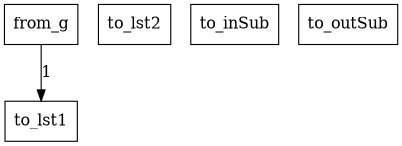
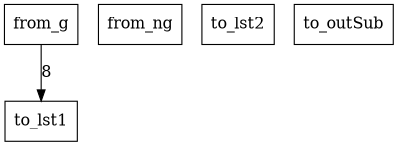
node "from_ng": added
node "to_inSub": removed
edge "from_g" -> "to_lst1": label "1" -> "8"
